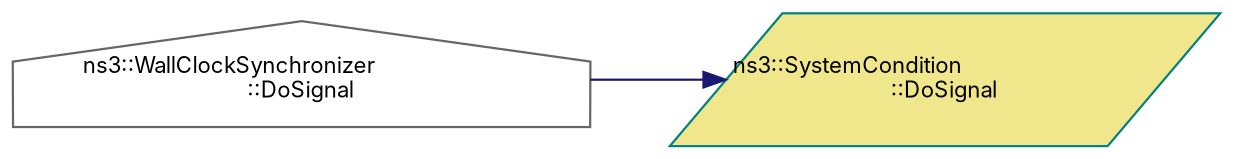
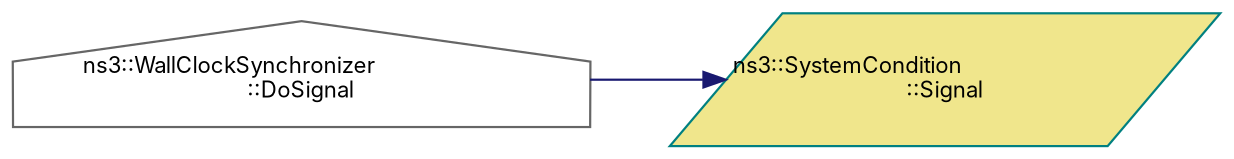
node "ns3::SystemCondition ::DoSignal": label "ns3::SystemCondition ::DoSignal" -> "ns3::SystemCondition ::Signal"
